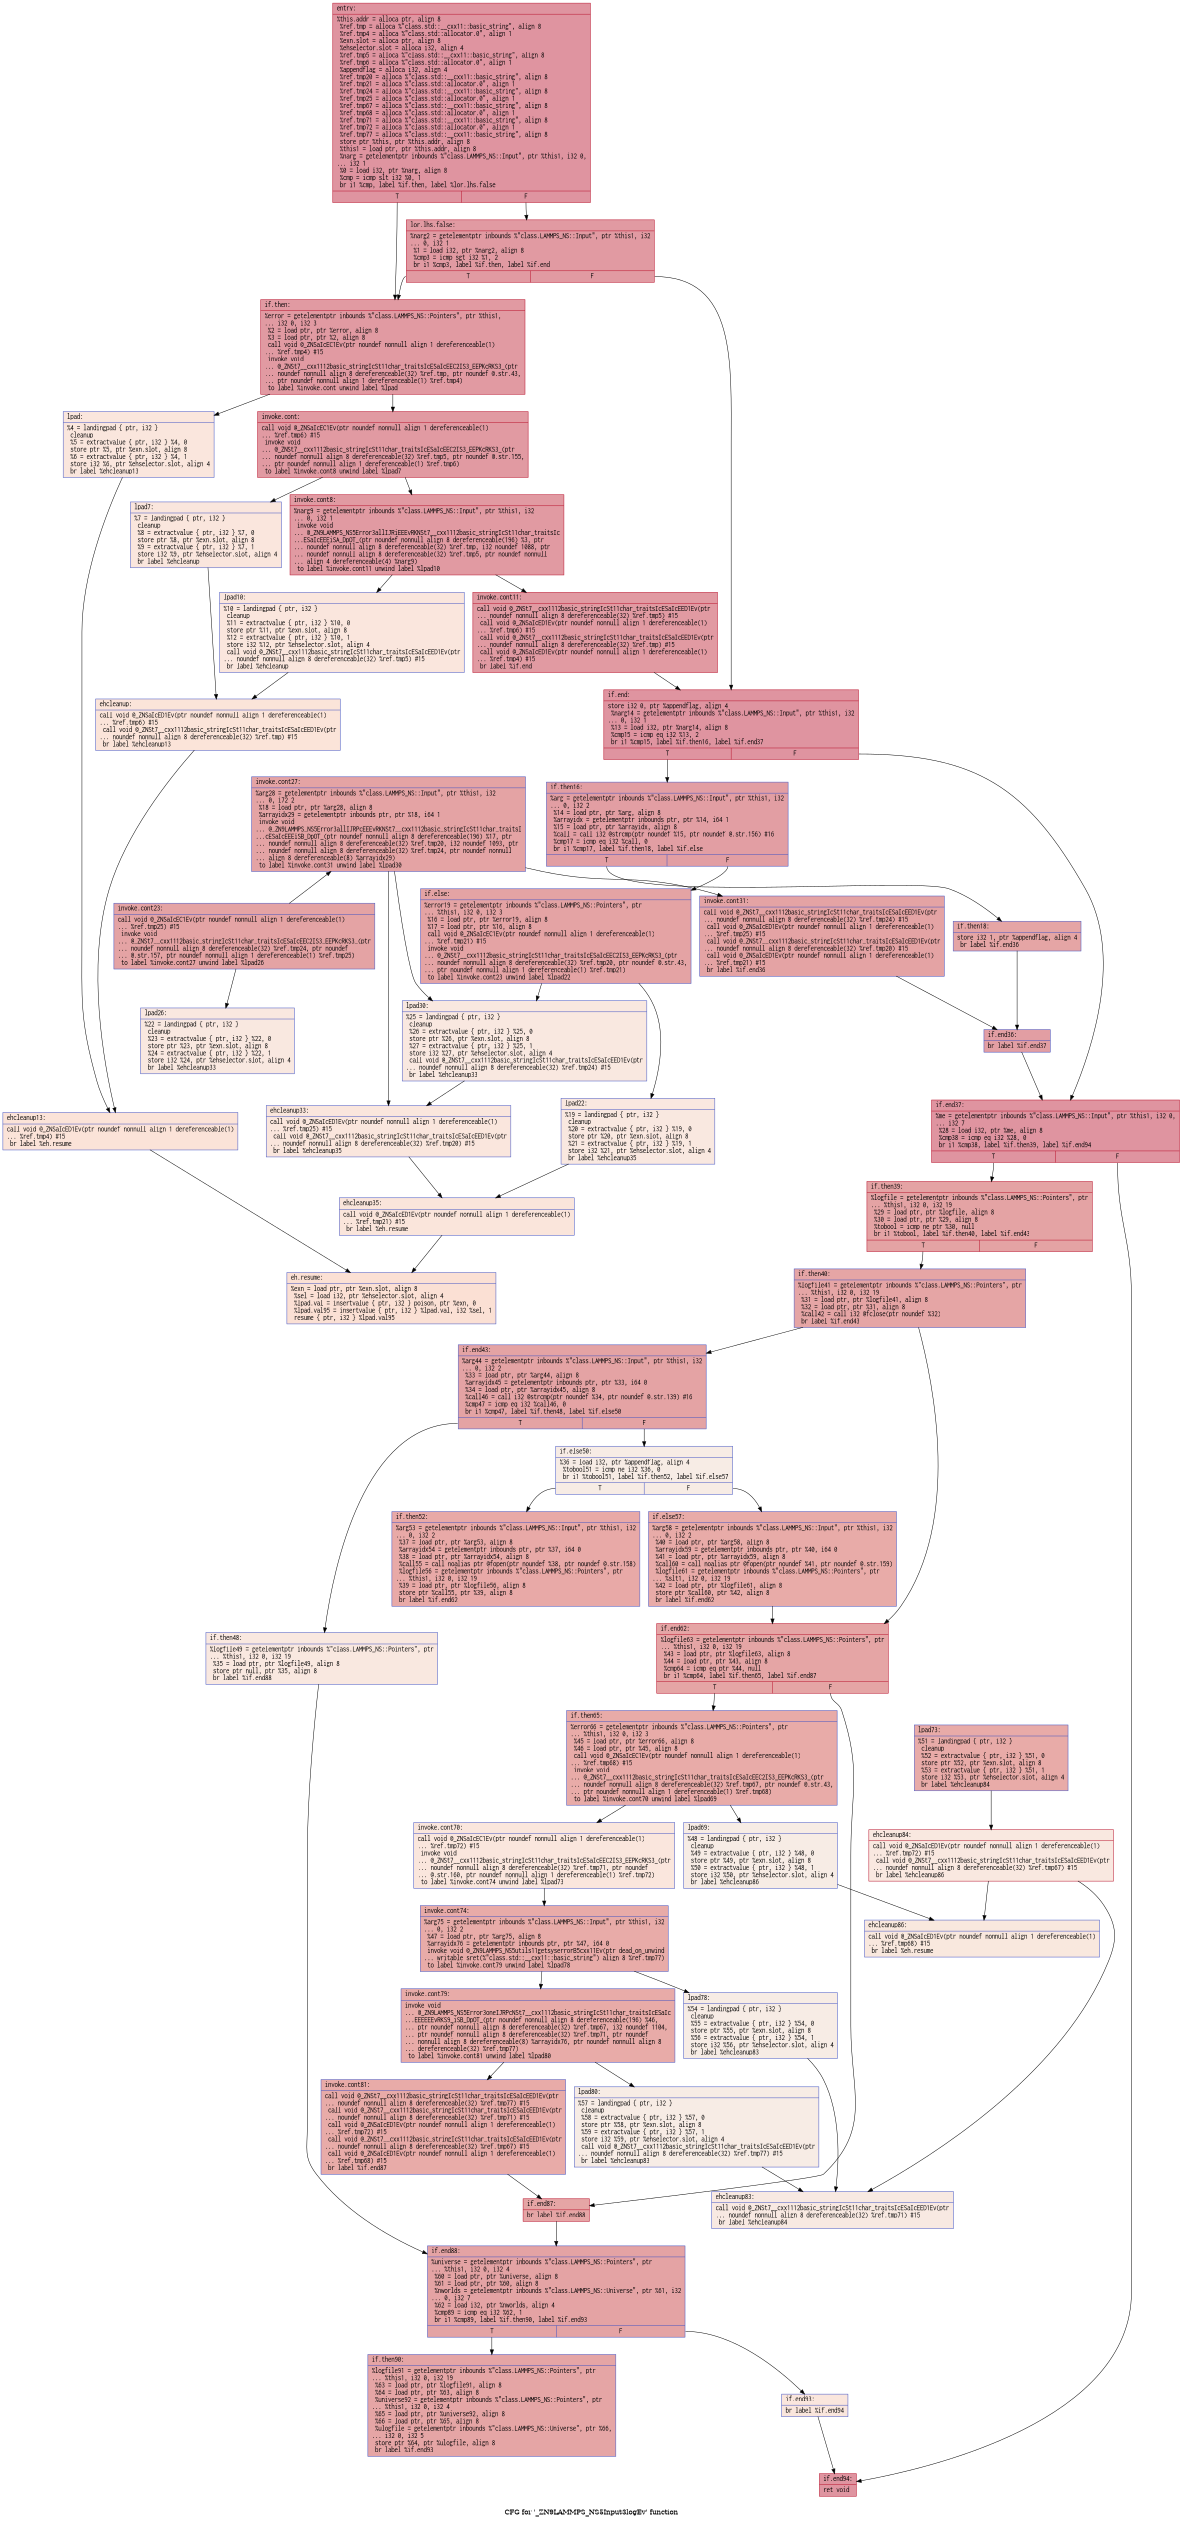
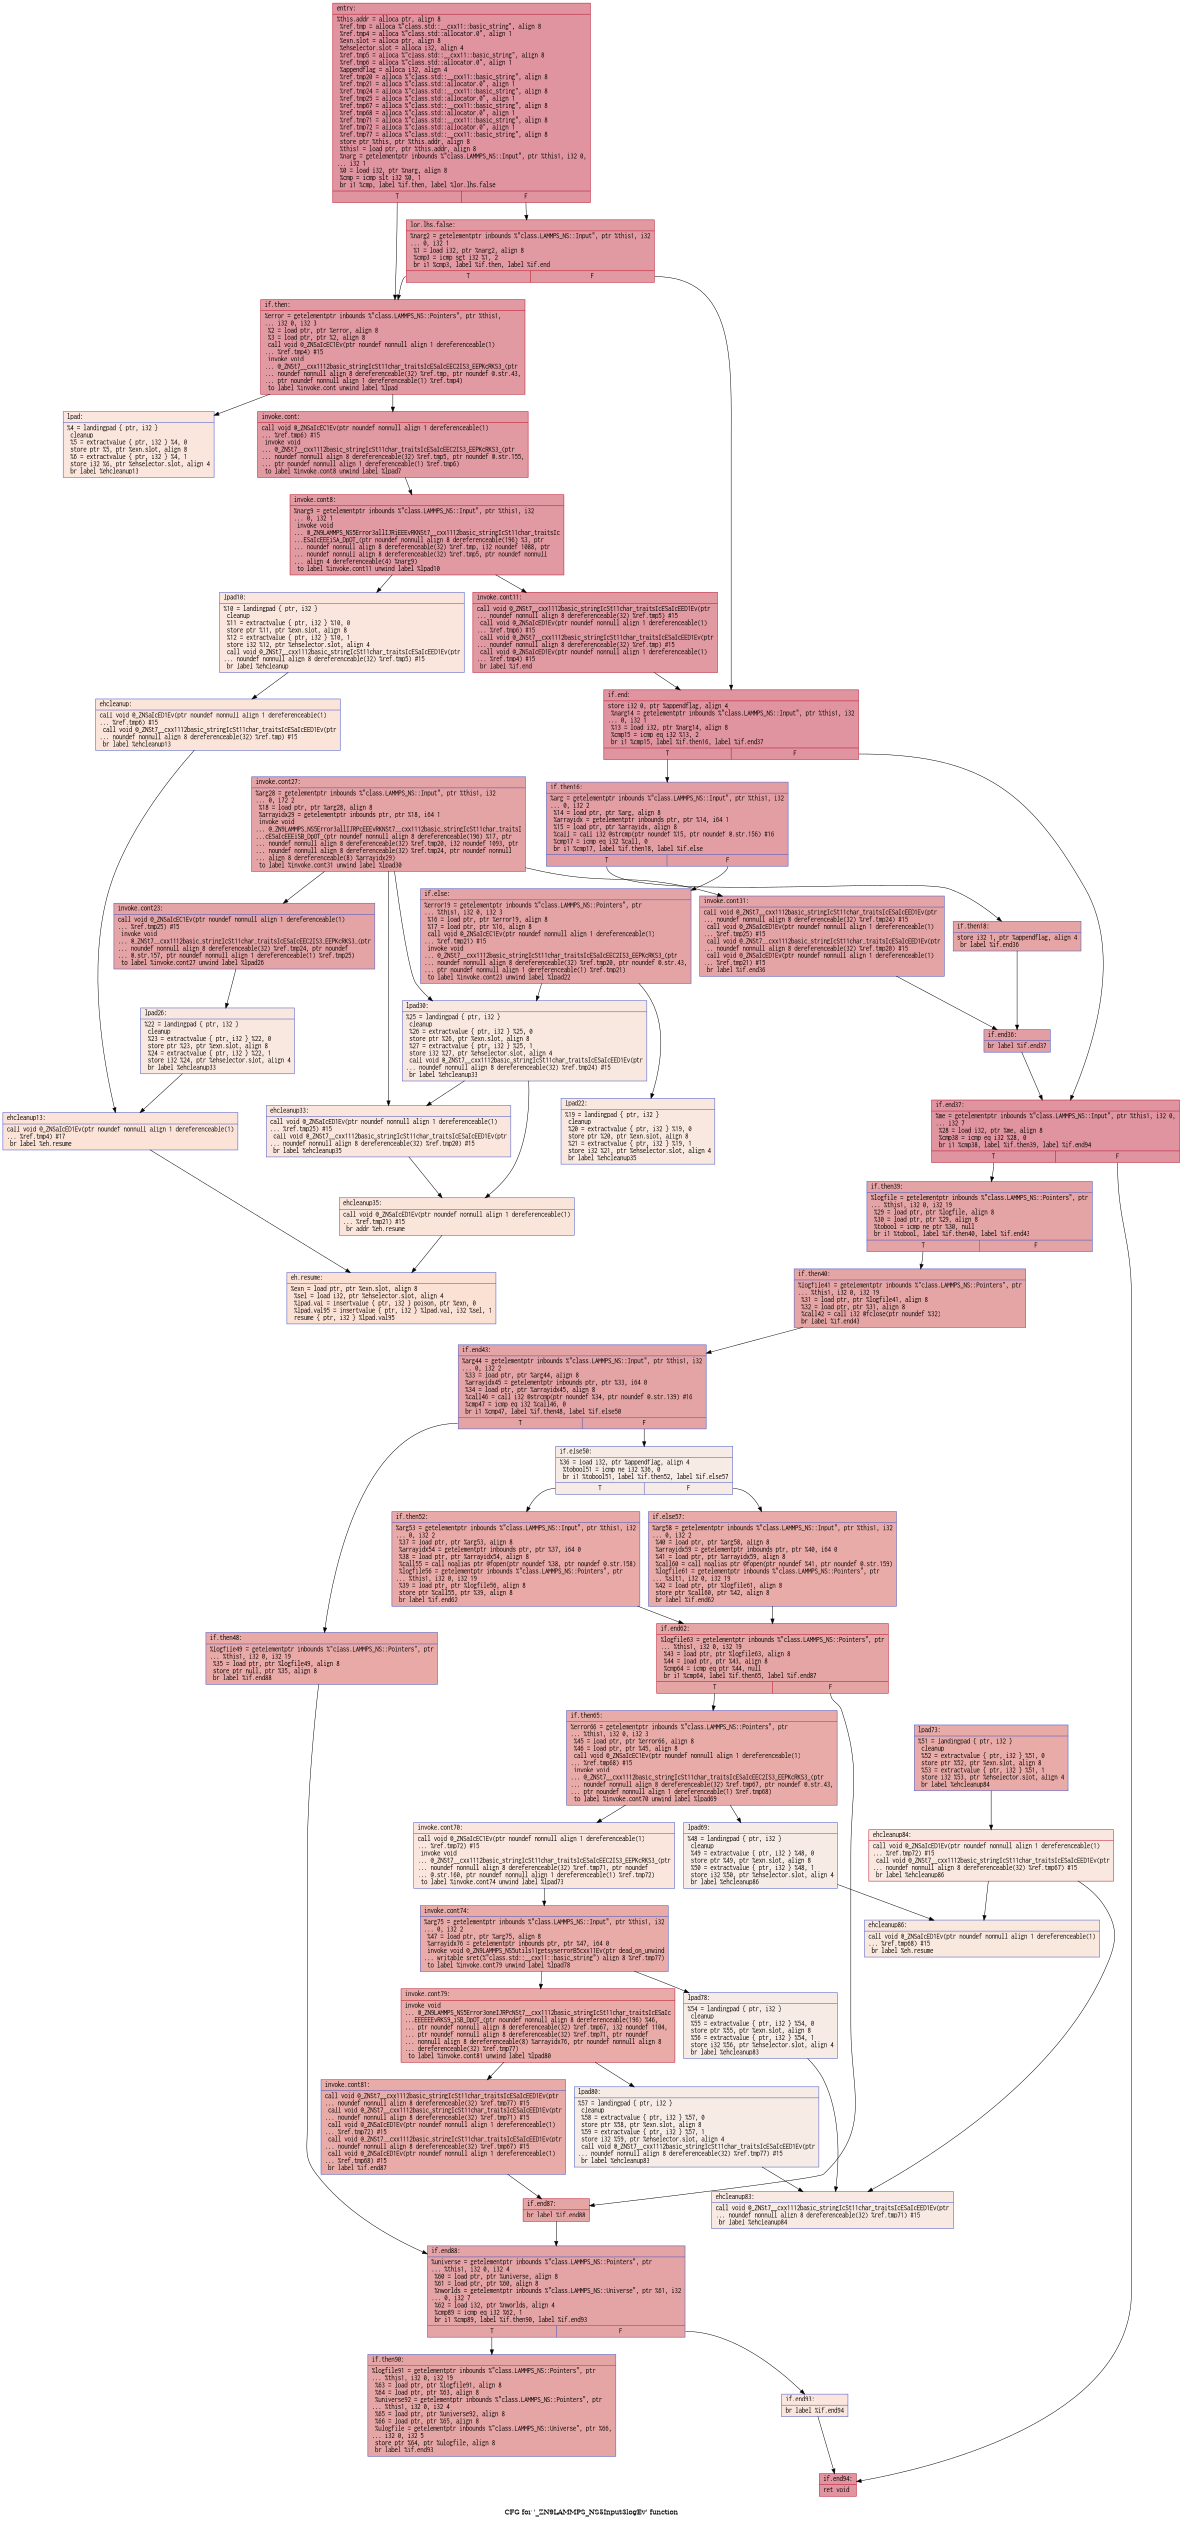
node "lpad7:": removed
edge "lpad:" -> "ehcleanup13:": now "lpad26:" -> "ehcleanup13:"
edge "invoke.cont23:" -> "invoke.cont27:": reversed
node "ehcleanup13:": text "... %ref.tmp4) #15" -> "... %ref.tmp4) #17"
edge "lpad22:" -> "ehcleanup35:": now "lpad30:" -> "ehcleanup35:"
node "if.then39:": color #b70d28ff -> #3d50c3ff
node "ehcleanup35:": text "br label %eh.resume" -> "br addr %eh.resume"
edge "if.then40:" -> "if.end62:": now "if.then52:" -> "if.end62:"
node "if.then48:": fillcolor #f1ccb870 -> #ca3b3770
node "invoke.cont79:": color #3d50c3ff -> #b70d28ff
